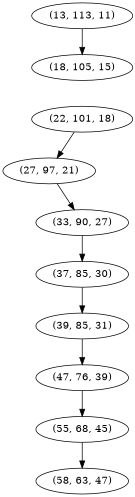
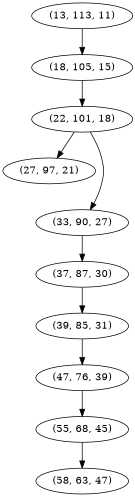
edge "(18, 105, 15)" -> "(22, 101, 18)": added
edge "(27, 97, 21)" -> "(33, 90, 27)": now "(22, 101, 18)" -> "(33, 90, 27)"
node "(37, 85, 30)": label "(37, 85, 30)" -> "(37, 87, 30)"
